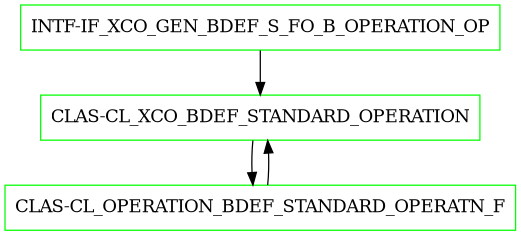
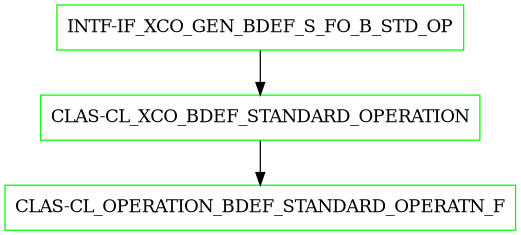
node "INTF-IF_XCO_GEN_BDEF_S_FO_B_OPERATION_OP": label "INTF-IF_XCO_GEN_BDEF_S_FO_B_OPERATION_OP" -> "INTF-IF_XCO_GEN_BDEF_S_FO_B_STD_OP"
edge "CLAS-CL_OPERATION_BDEF_STANDARD_OPERATN_F" -> "CLAS-CL_XCO_BDEF_STANDARD_OPERATION": removed
